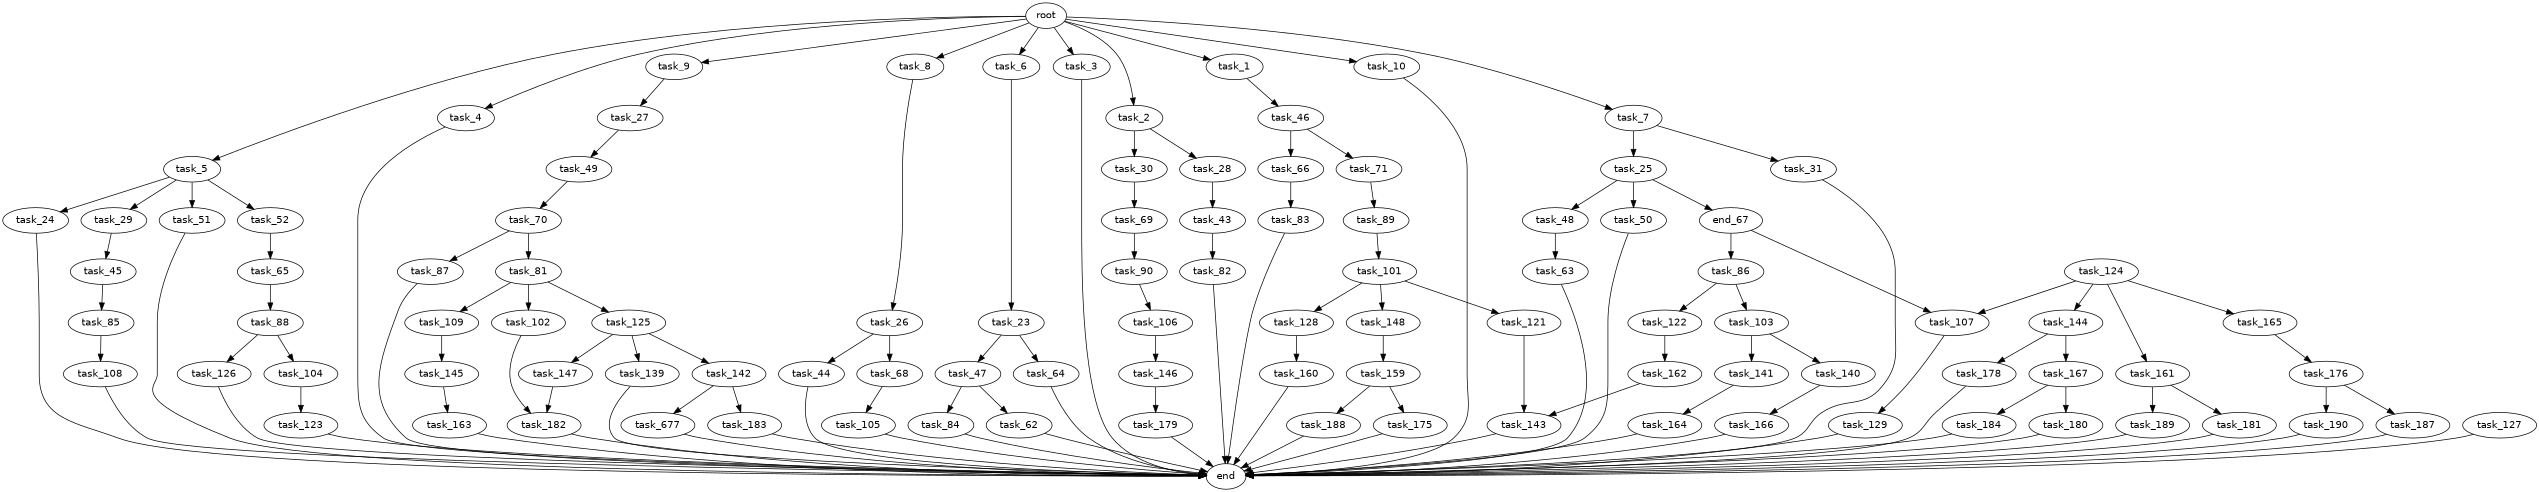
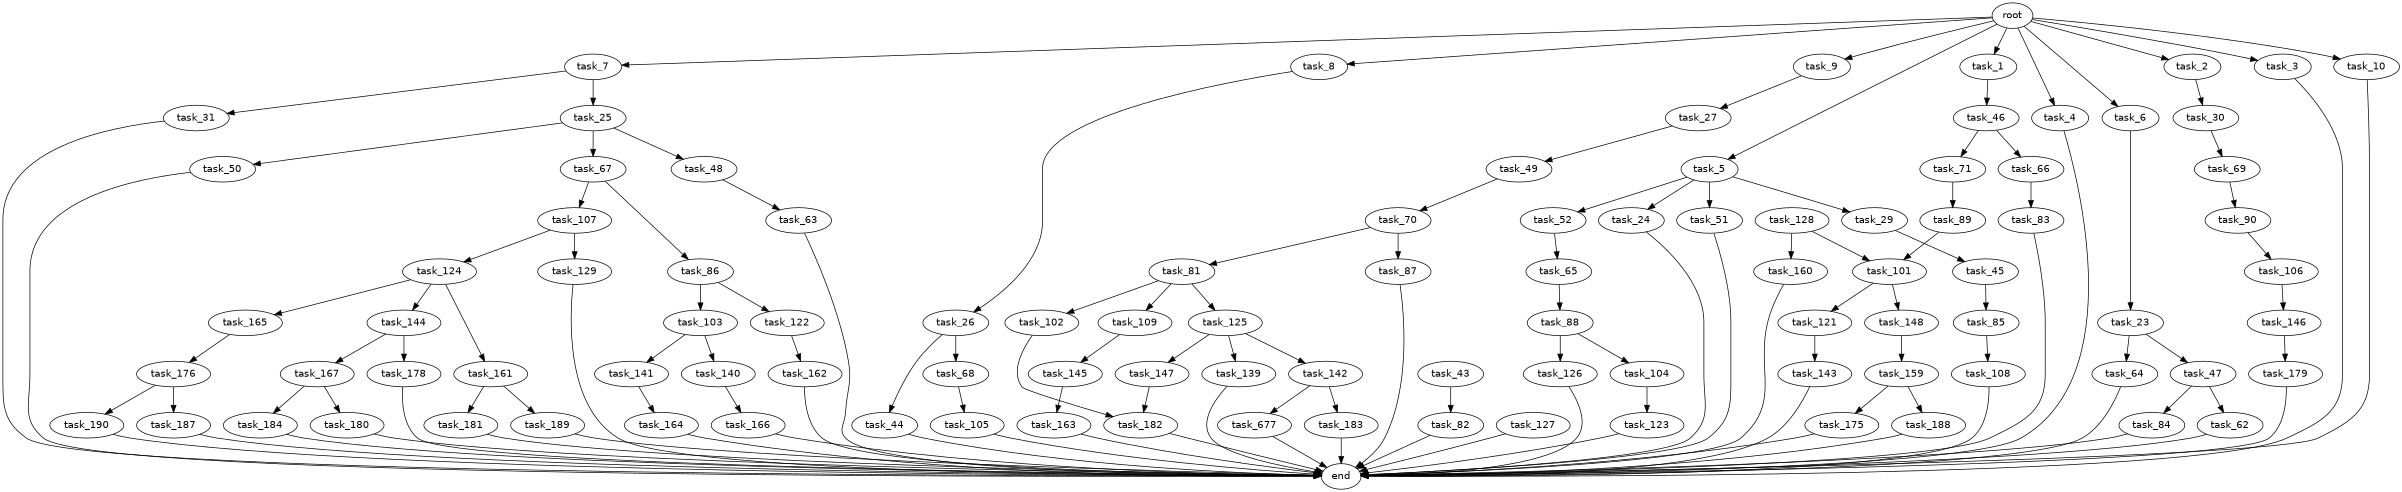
node "task_28": removed
node "end_67": label "end_67" -> "task_67"
edge "task_101" -> "task_128": reversed
edge "task_124" -> "task_107": reversed
edge "task_162" -> "task_143": now "task_162" -> "end"
